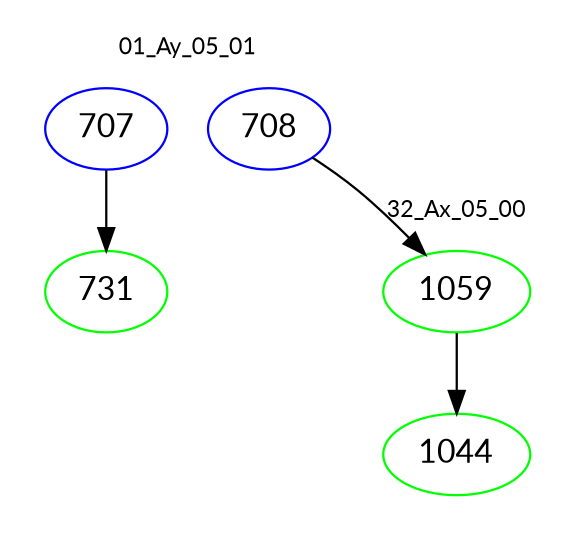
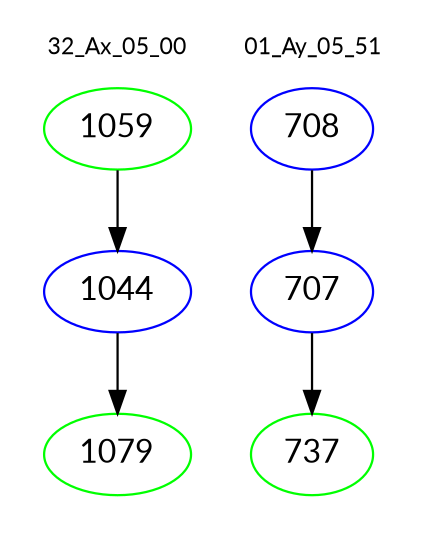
cluster "01_Ay_05_01": label "01_Ay_05_01" -> "01_Ay_05_51"
edge "708" -> "1059": now "708" -> "707"
node "731": label "731" -> "737"
node "1079": added
node "1044": color green -> blue
